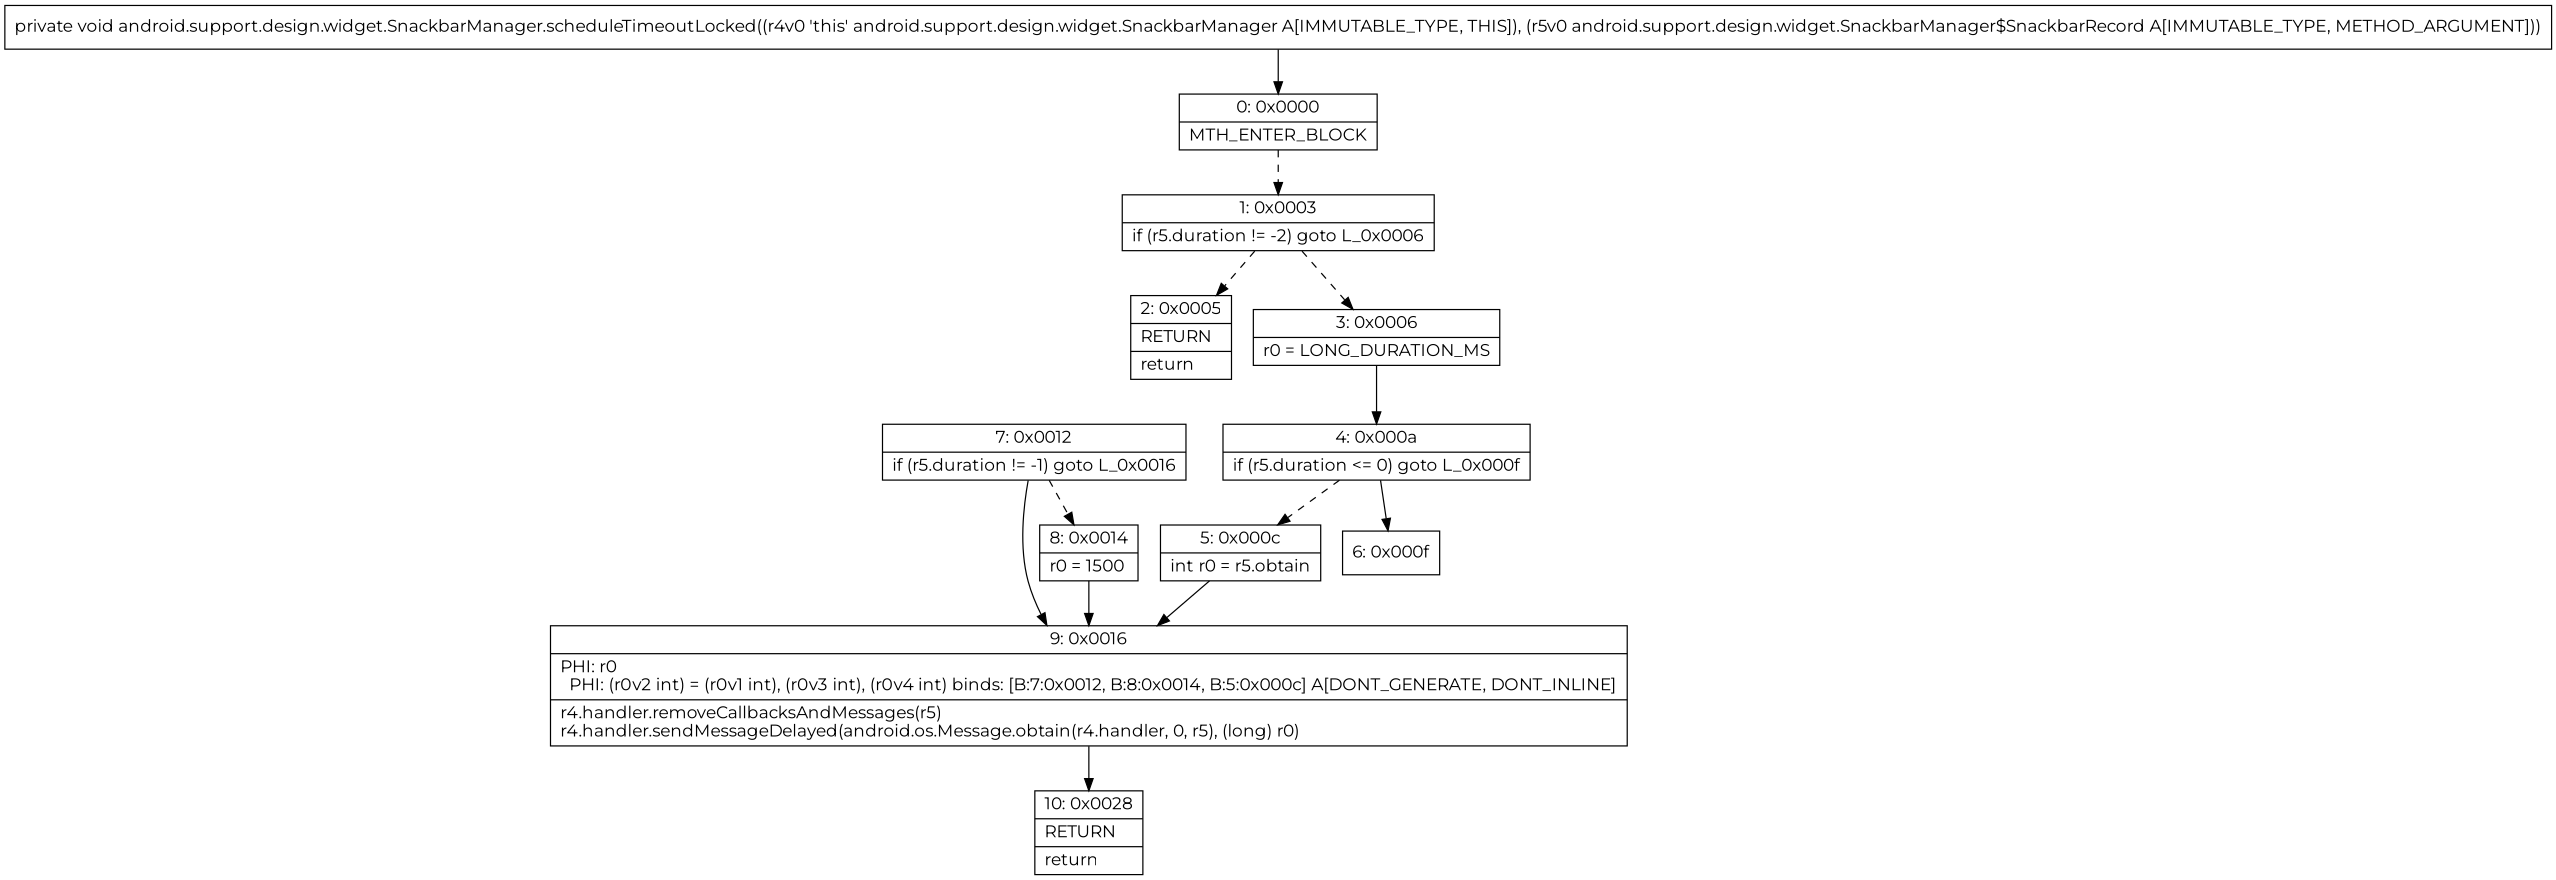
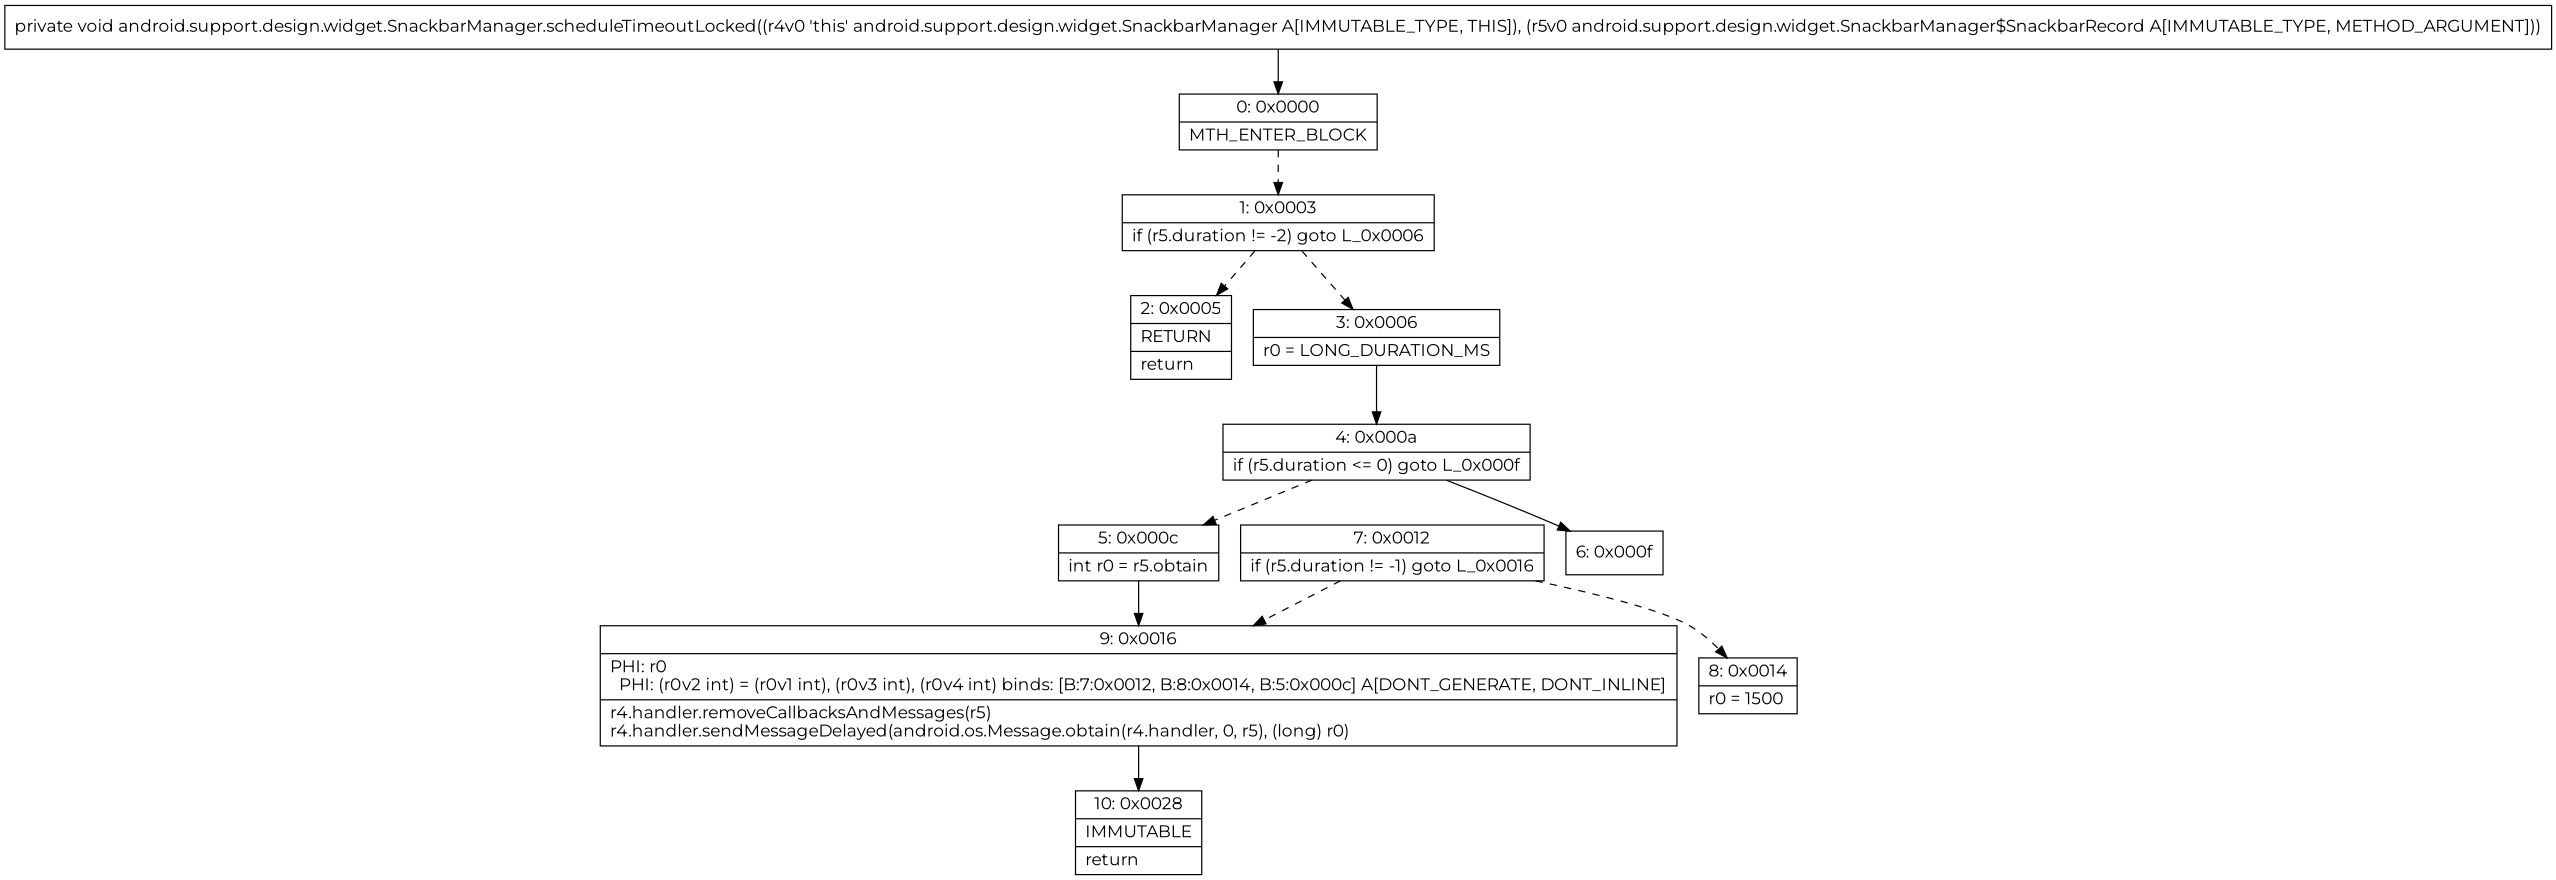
edge "7: 0x0012" -> "9: 0x0016": style solid -> dashed
edge "8: 0x0014" -> "9: 0x0016": removed
node "10: 0x0028": text "RETURN" -> "IMMUTABLE"
